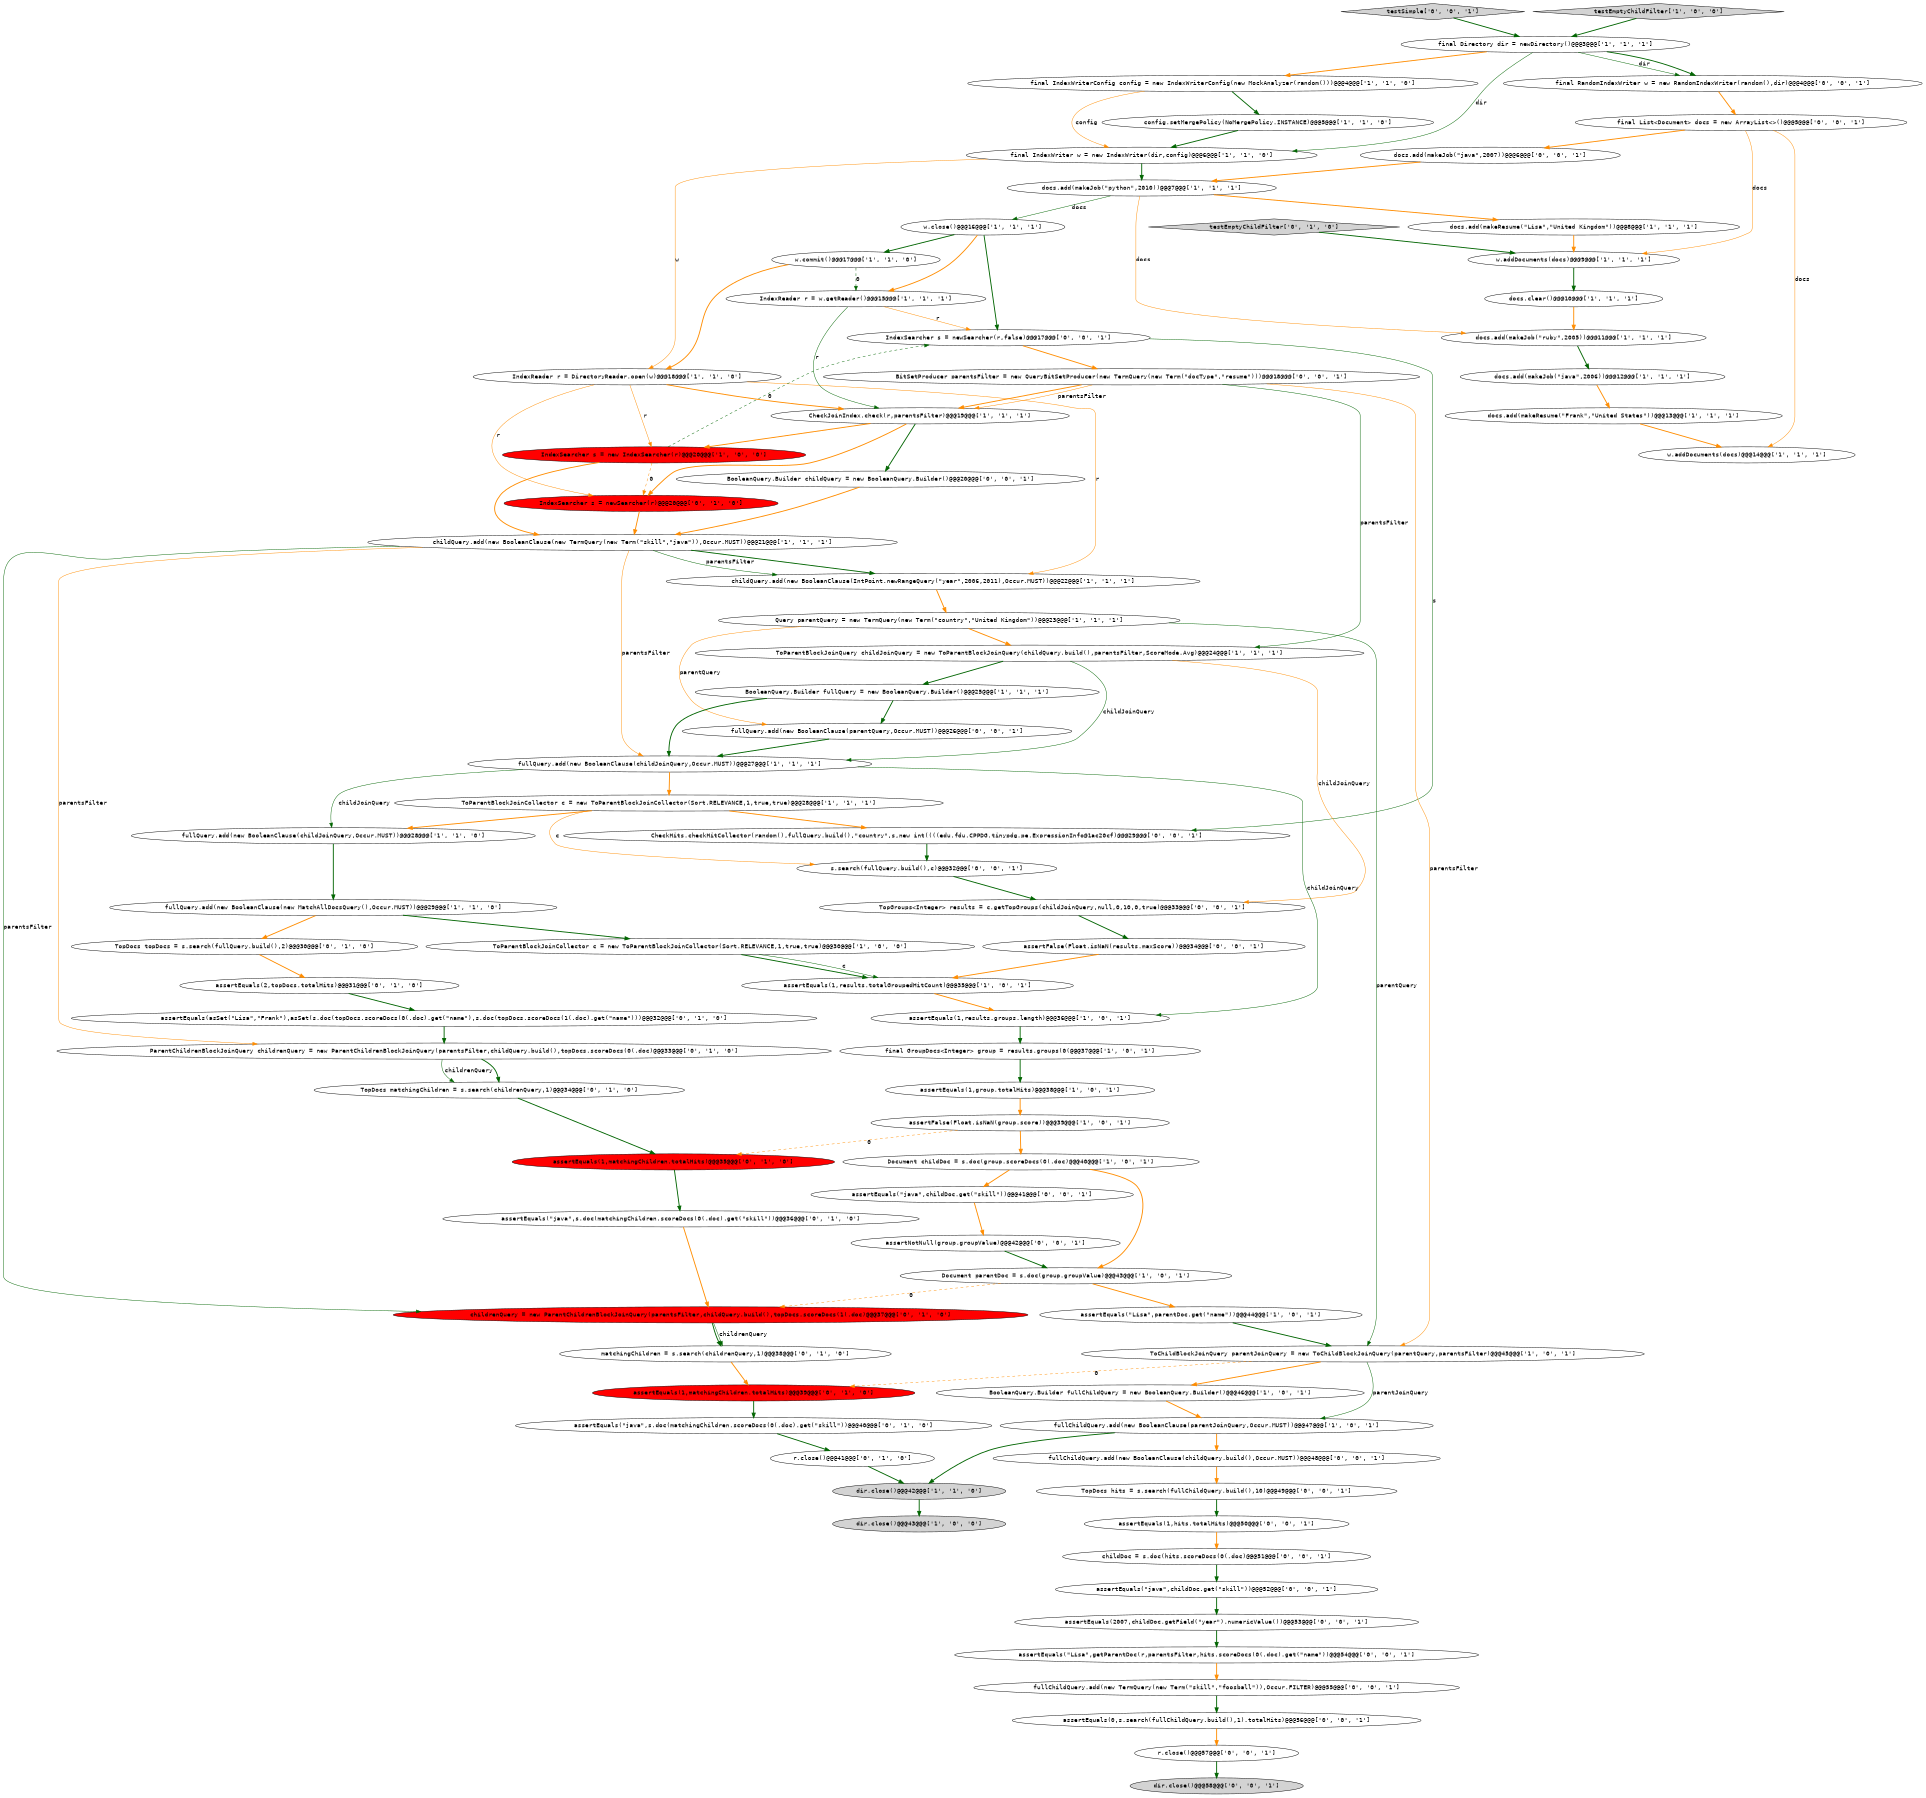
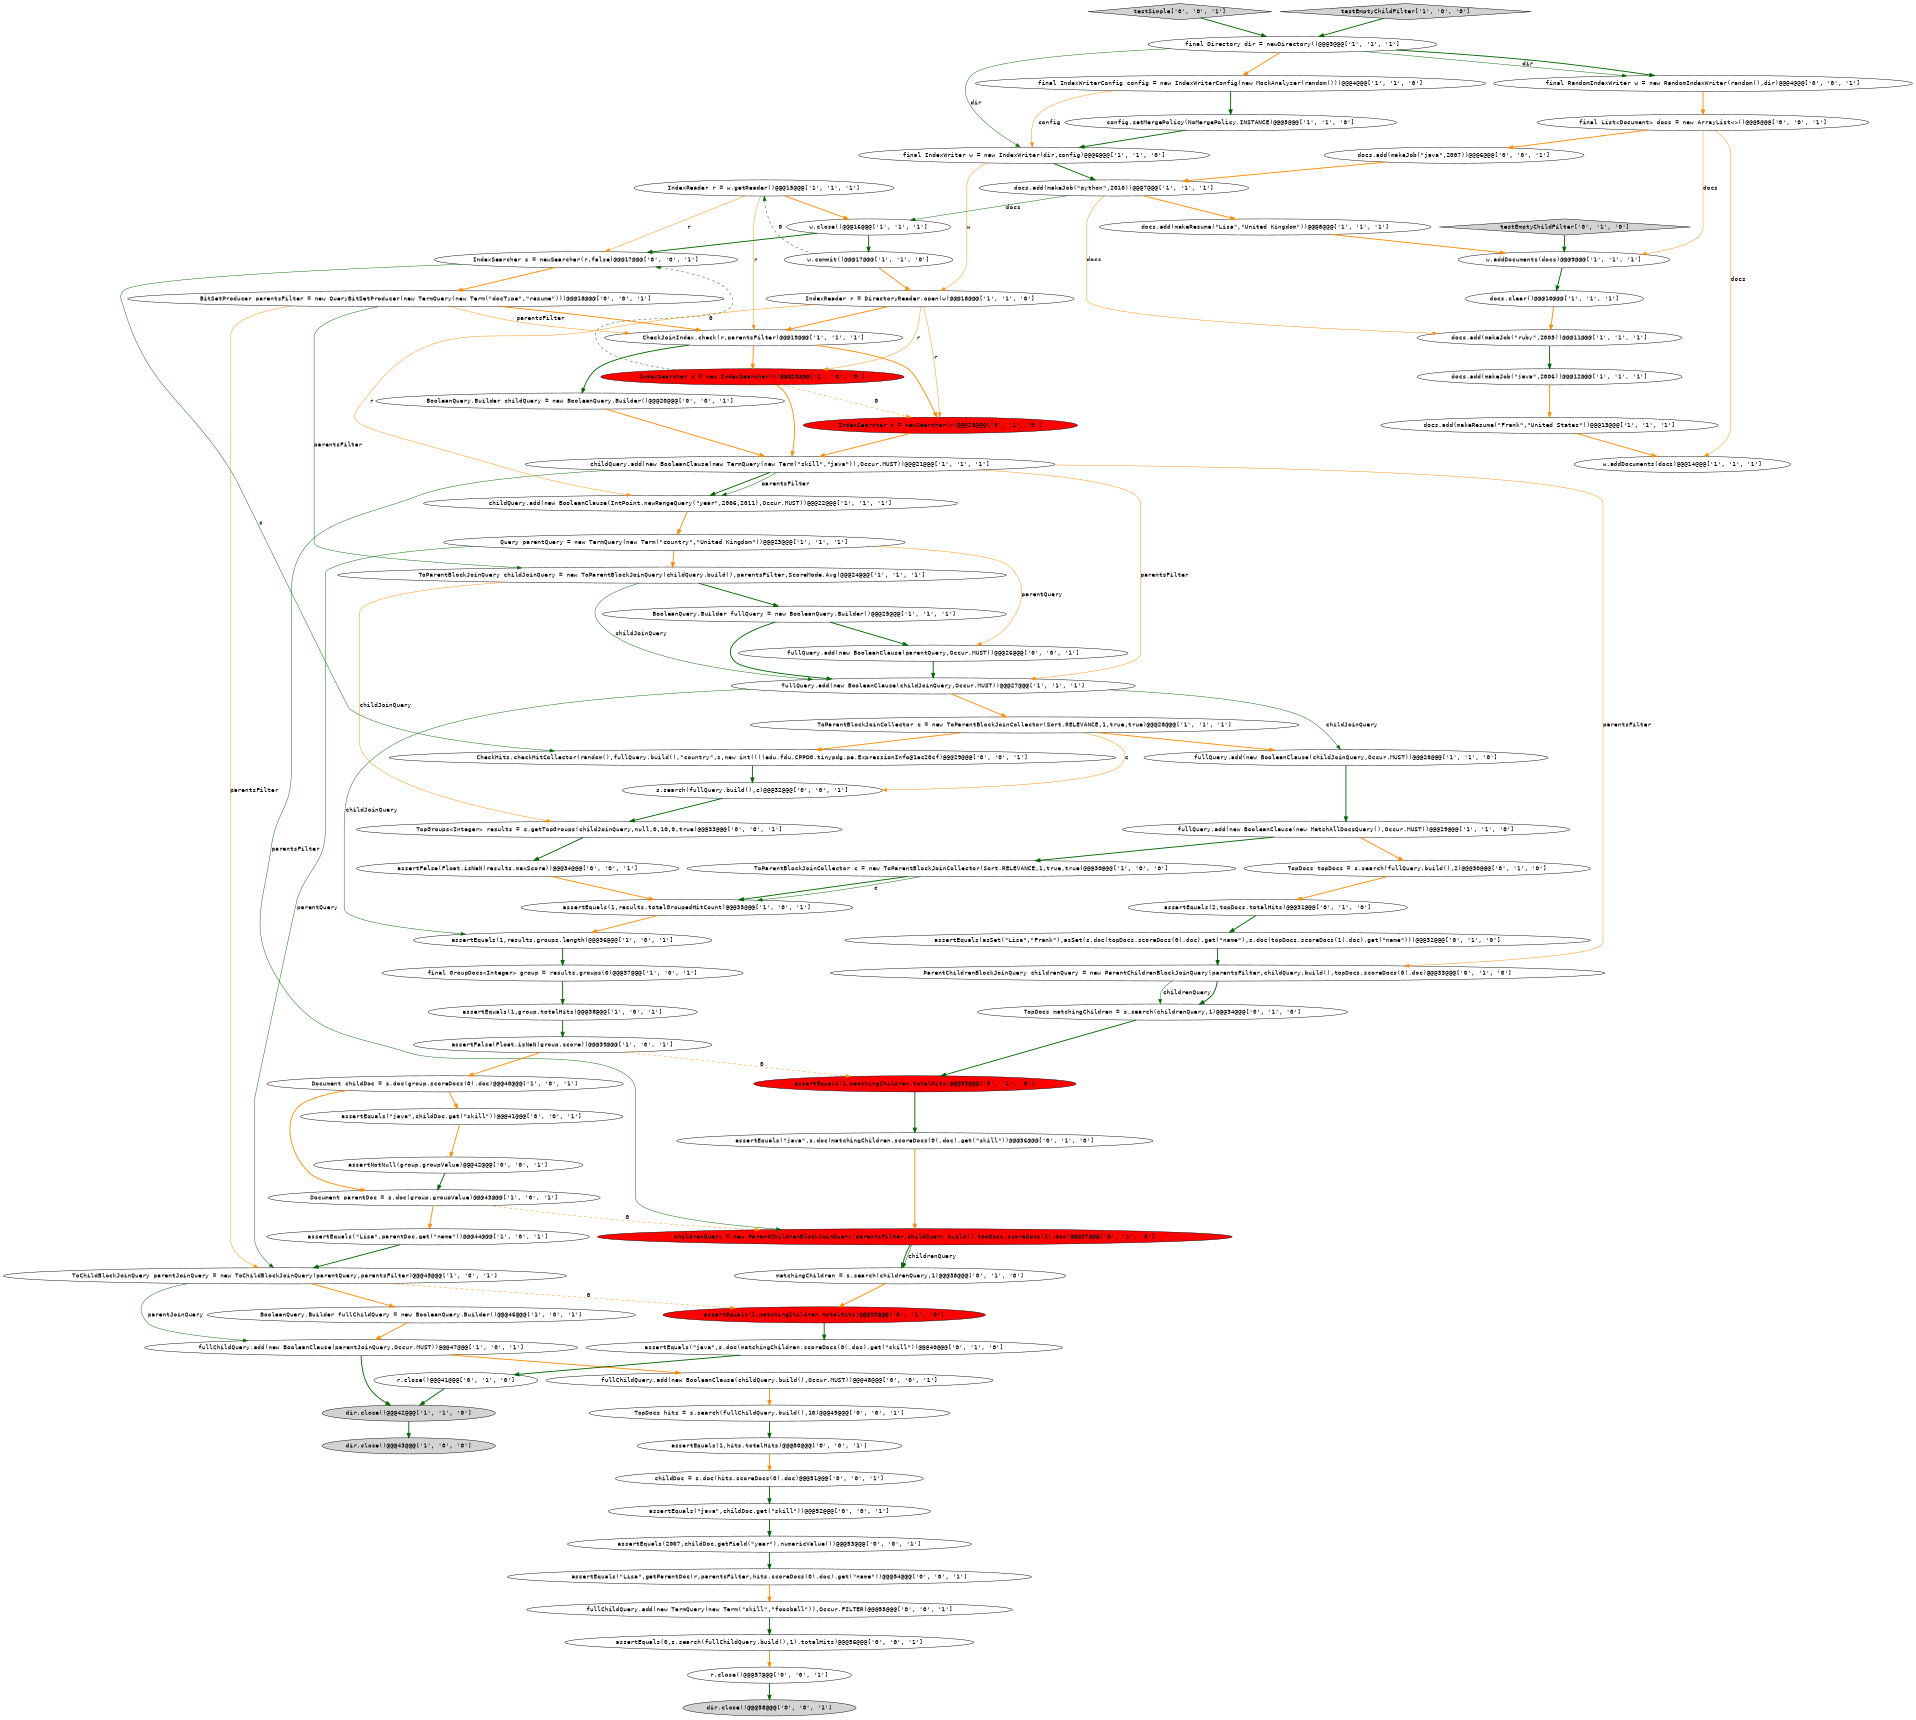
edge "w.close()@@@16@@@['1', '1', '1']" -> "IndexReader r = w.getReader()@@@15@@@['1', '1', '1']": reversed
edge "IndexReader r = w.getReader()@@@15@@@['1', '1', '1']" -> "CheckJoinIndex.check(r,parentsFilter)@@@19@@@['1', '1', '1']": color darkgreen -> darkorange
edge "assertEquals(1,group.totalHits)@@@38@@@['1', '0', '1']" -> "assertFalse(Float.isNaN(group.score))@@@39@@@['1', '0', '1']": color darkorange -> darkgreen
